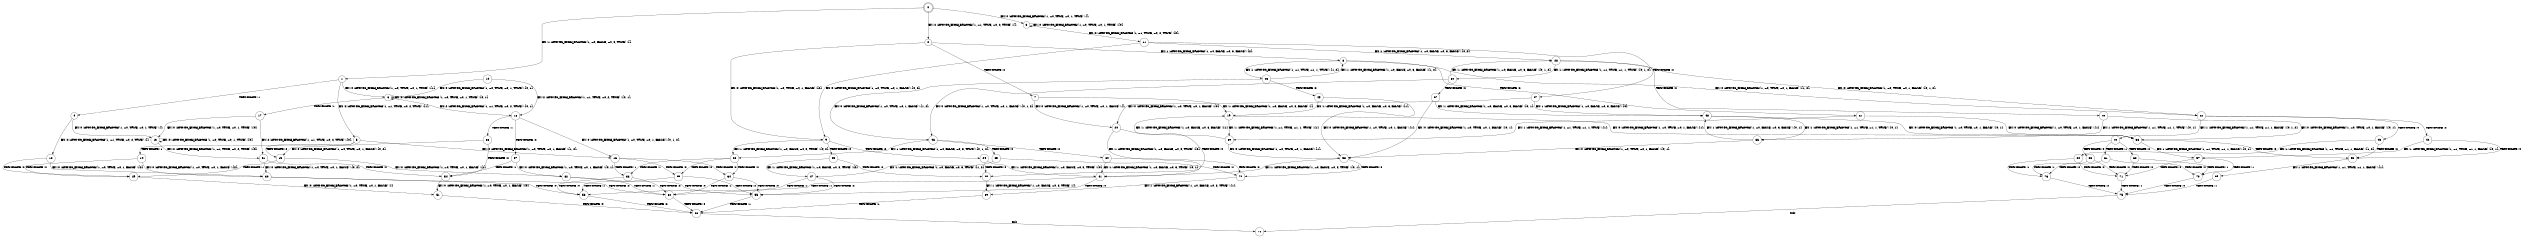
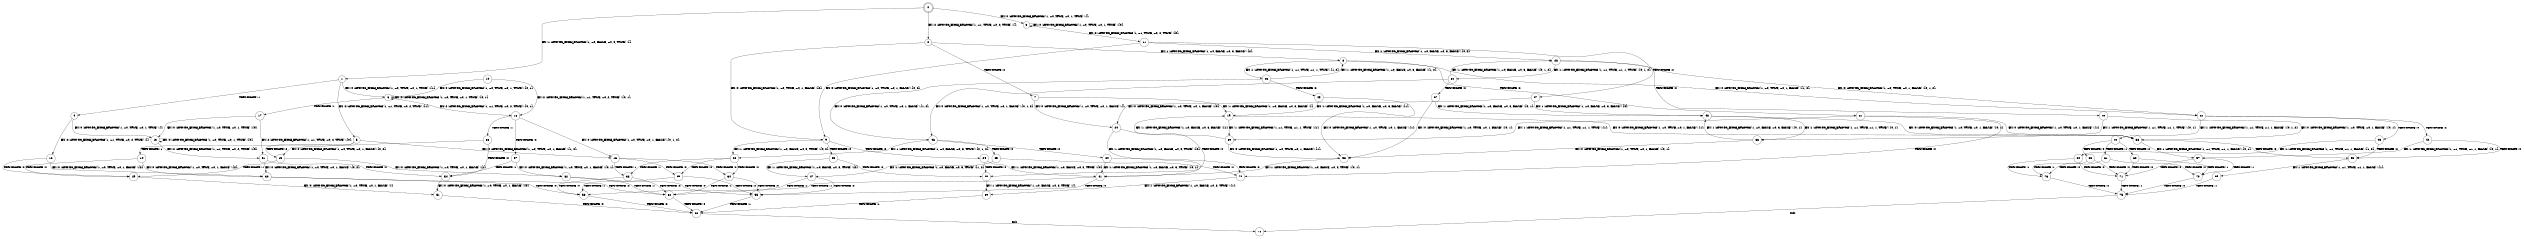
edge "58" -> "72": now "21" -> "72"
